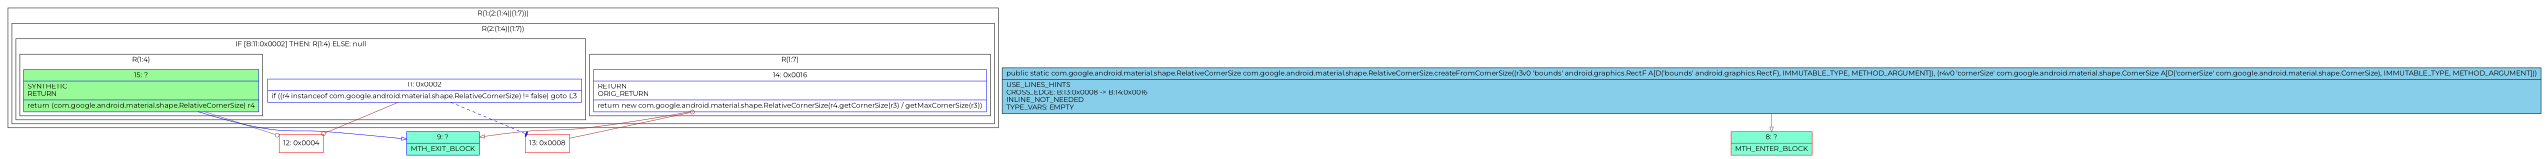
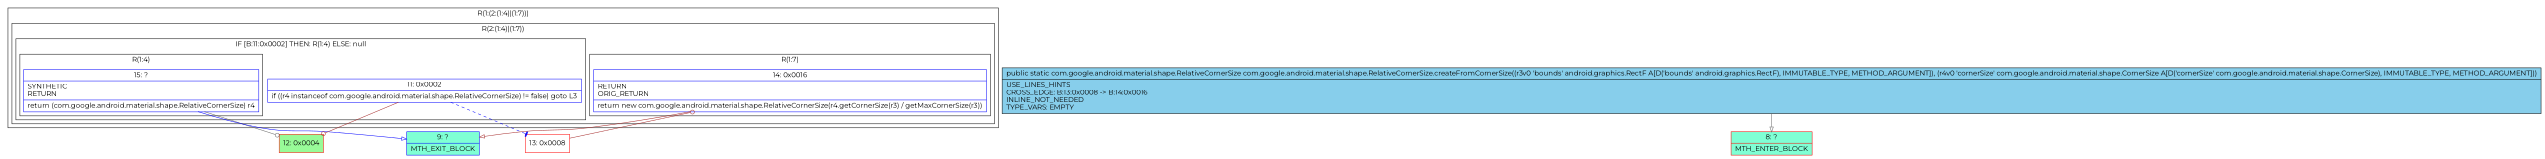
node "15: ?": fillcolor palegreen -> white
node "12: 0x0004": fillcolor white -> palegreen
